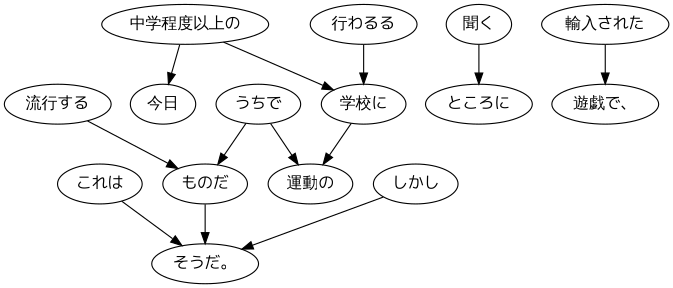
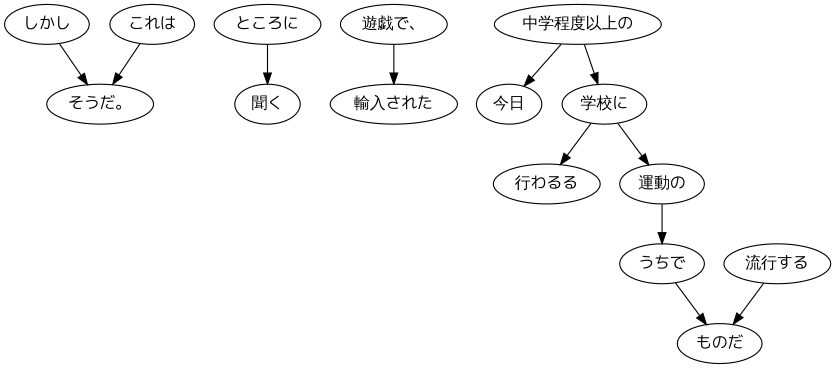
edge "行わるる" -> "学校に": reversed
edge "聞く" -> "ところに": reversed
edge "輸入された" -> "遊戯で、": reversed
edge "うちで" -> "運動の": reversed
edge "ものだ" -> "そうだ。": removed
